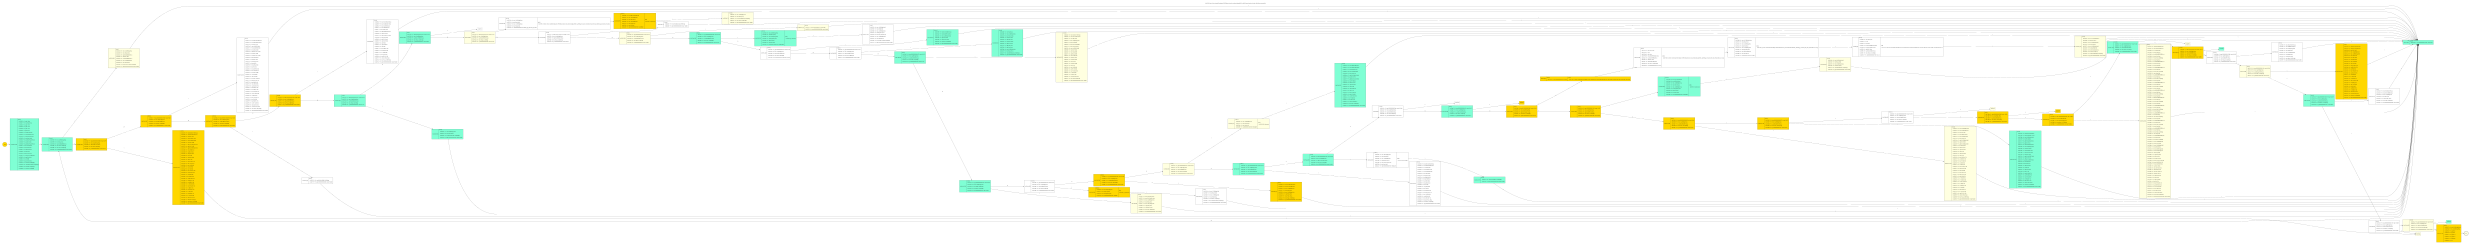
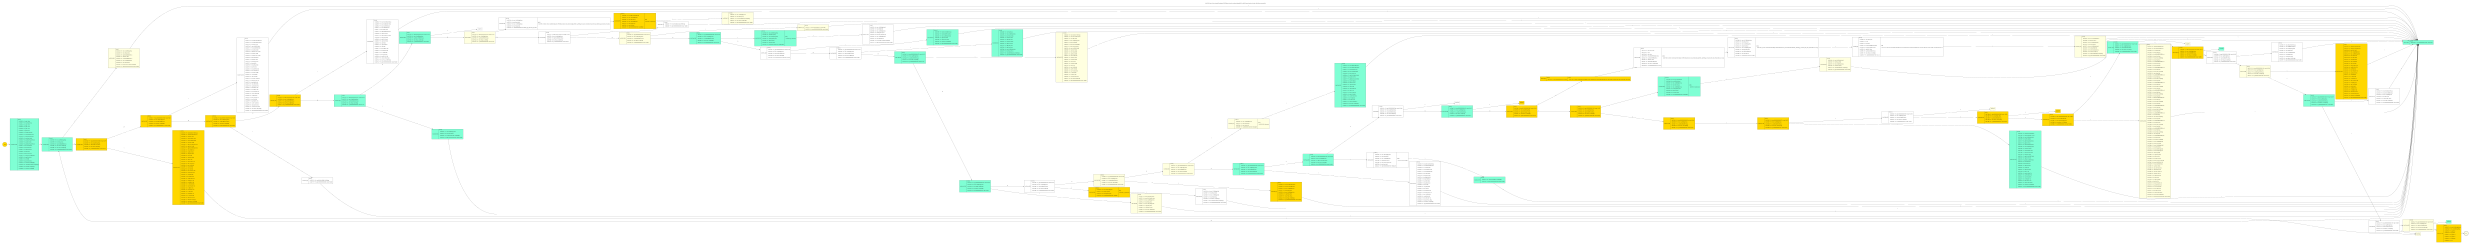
node "0x402300 [147]": removed
node "0x401a56 [28]": fillcolor gold -> lightyellow
